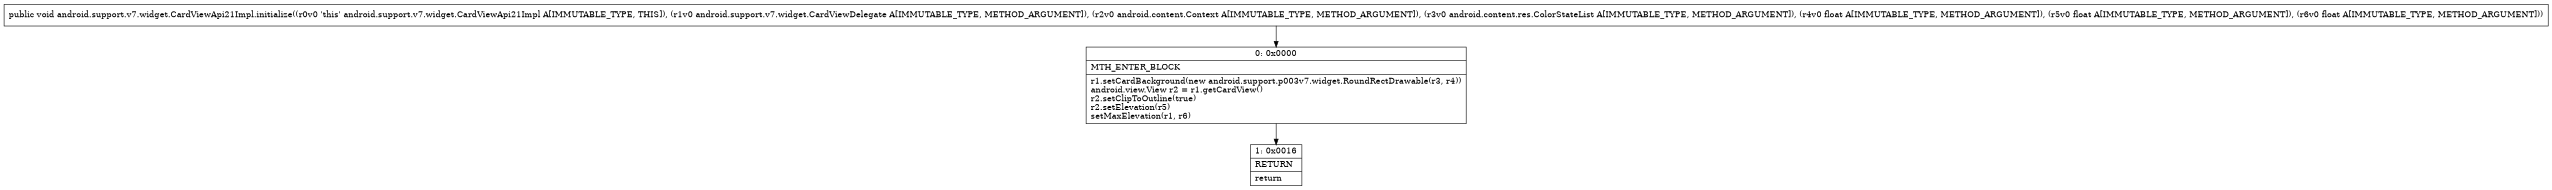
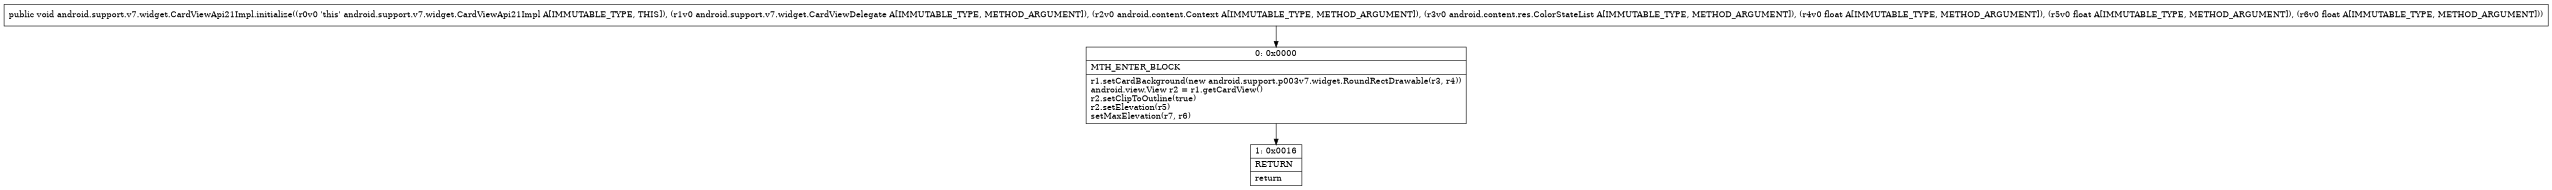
node "0: 0x0000": text "setMaxElevation(r1, r6)" -> "setMaxElevation(r7, r6)"
